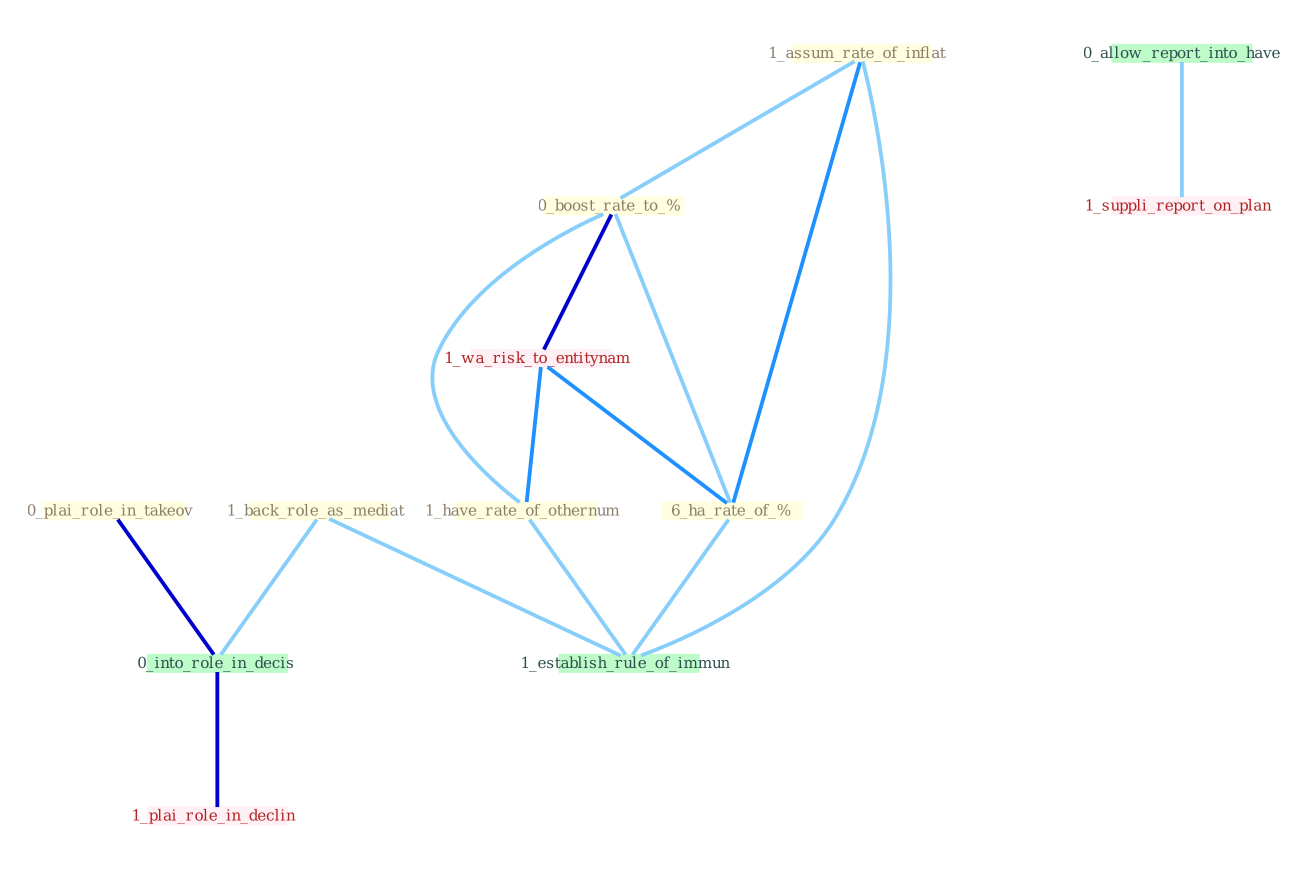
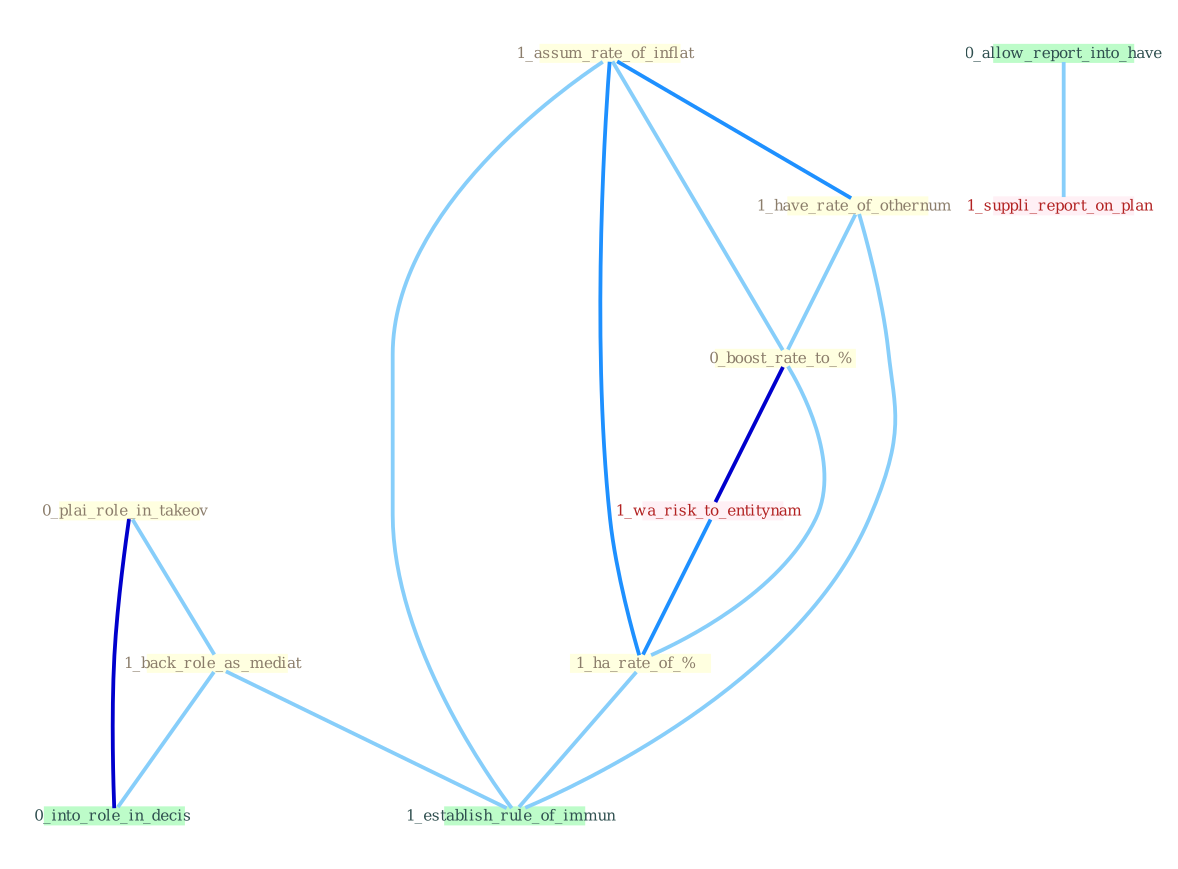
edge "1_wa_risk_to_entitynam" -- "1_have_rate_of_othernum": now "1_assum_rate_of_inflat" -- "1_have_rate_of_othernum"
node "6_ha_rate_of_%": label "6_ha_rate_of_%" -> "1_ha_rate_of_%"
edge "0_plai_role_in_takeov" -- "1_back_role_as_mediat": added
node "1_plai_role_in_declin": removed
